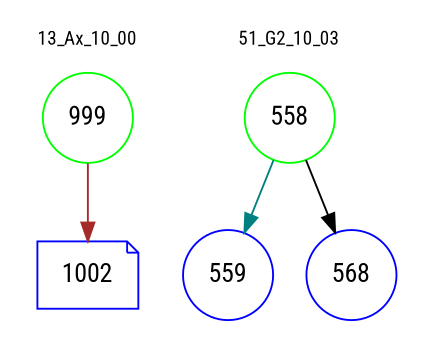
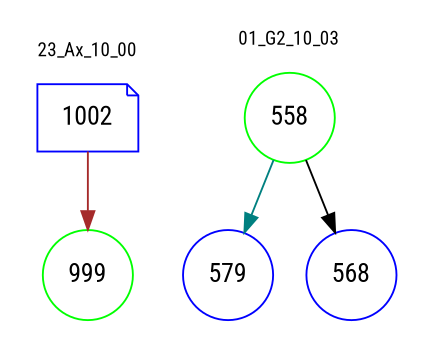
cluster "13_Ax_10_00": label "13_Ax_10_00" -> "23_Ax_10_00"
cluster "51_G2_10_03": label "51_G2_10_03" -> "01_G2_10_03"
edge "999" -> "1002": reversed
node "559": label "559" -> "579"
